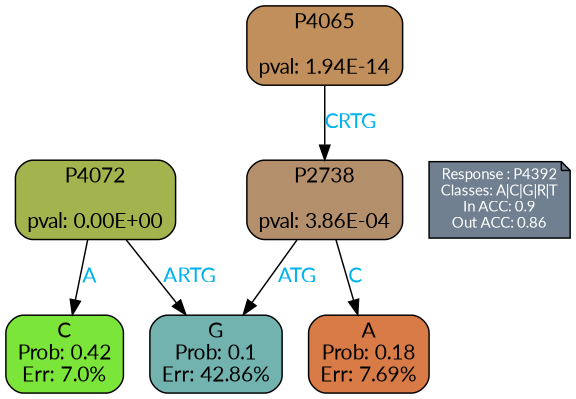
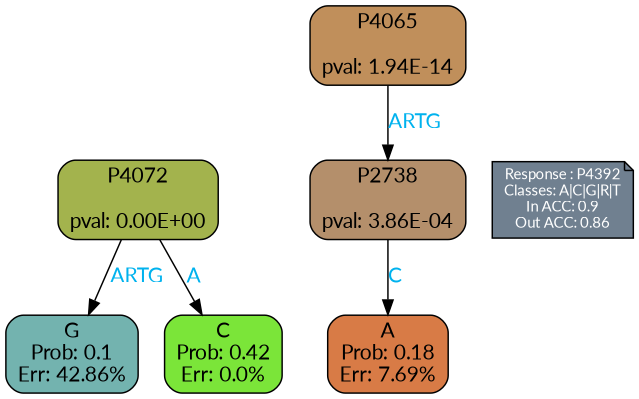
edge "P4065 pval: 1.94E-14" -> "P2738 pval: 3.86E-04": label "CRTG" -> "ARTG"
edge "P2738 pval: 3.86E-04" -> "G Prob: 0.1 Err: 42.86%": removed, label "ATG"
node "C Prob: 0.42 Err: 7.0%": label "C Prob: 0.42 Err: 7.0%" -> "C Prob: 0.42 Err: 0.0%"
